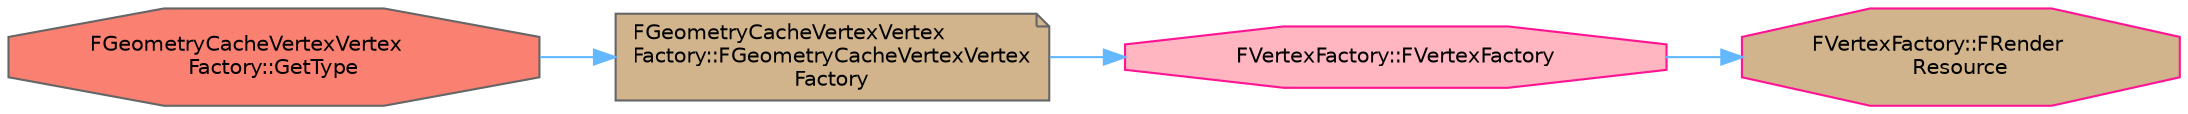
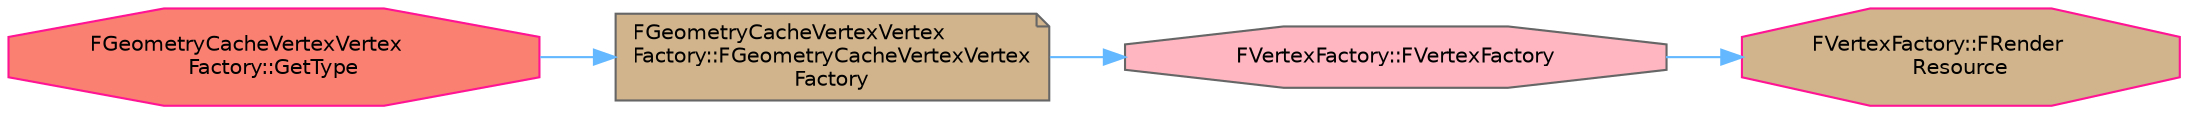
node "FGeometryCacheVertexVertex Factory::GetType": color gray40 -> deeppink
node "FVertexFactory::FVertexFactory": color deeppink -> gray40
